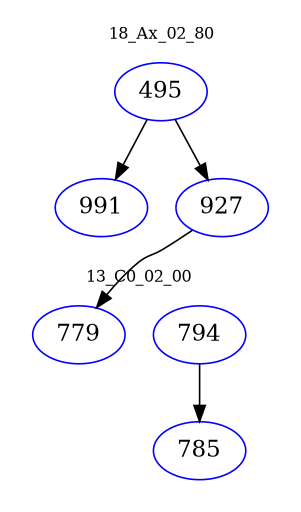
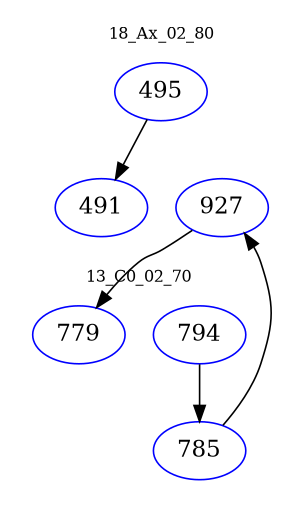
edge "495" -> "927": now "785" -> "927"
node "991": label "991" -> "491"
cluster "13_C0_02_00": label "13_C0_02_00" -> "13_C0_02_70"
